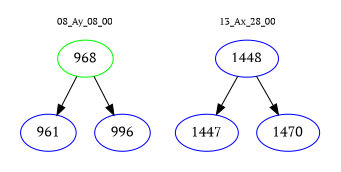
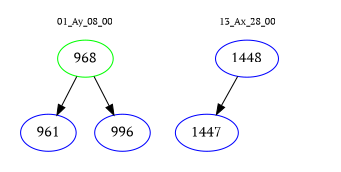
cluster "08_Ay_08_00": label "08_Ay_08_00" -> "01_Ay_08_00"
node "1470": removed
